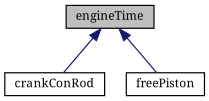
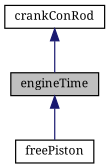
edge "crankConRod" -> "engineTime": reversed
